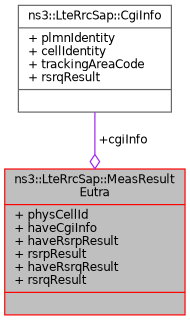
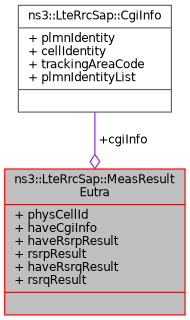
node "ns3::LteRrcSap::CgiInfo": text "+ rsrqResult" -> "+ plmnIdentityList"
